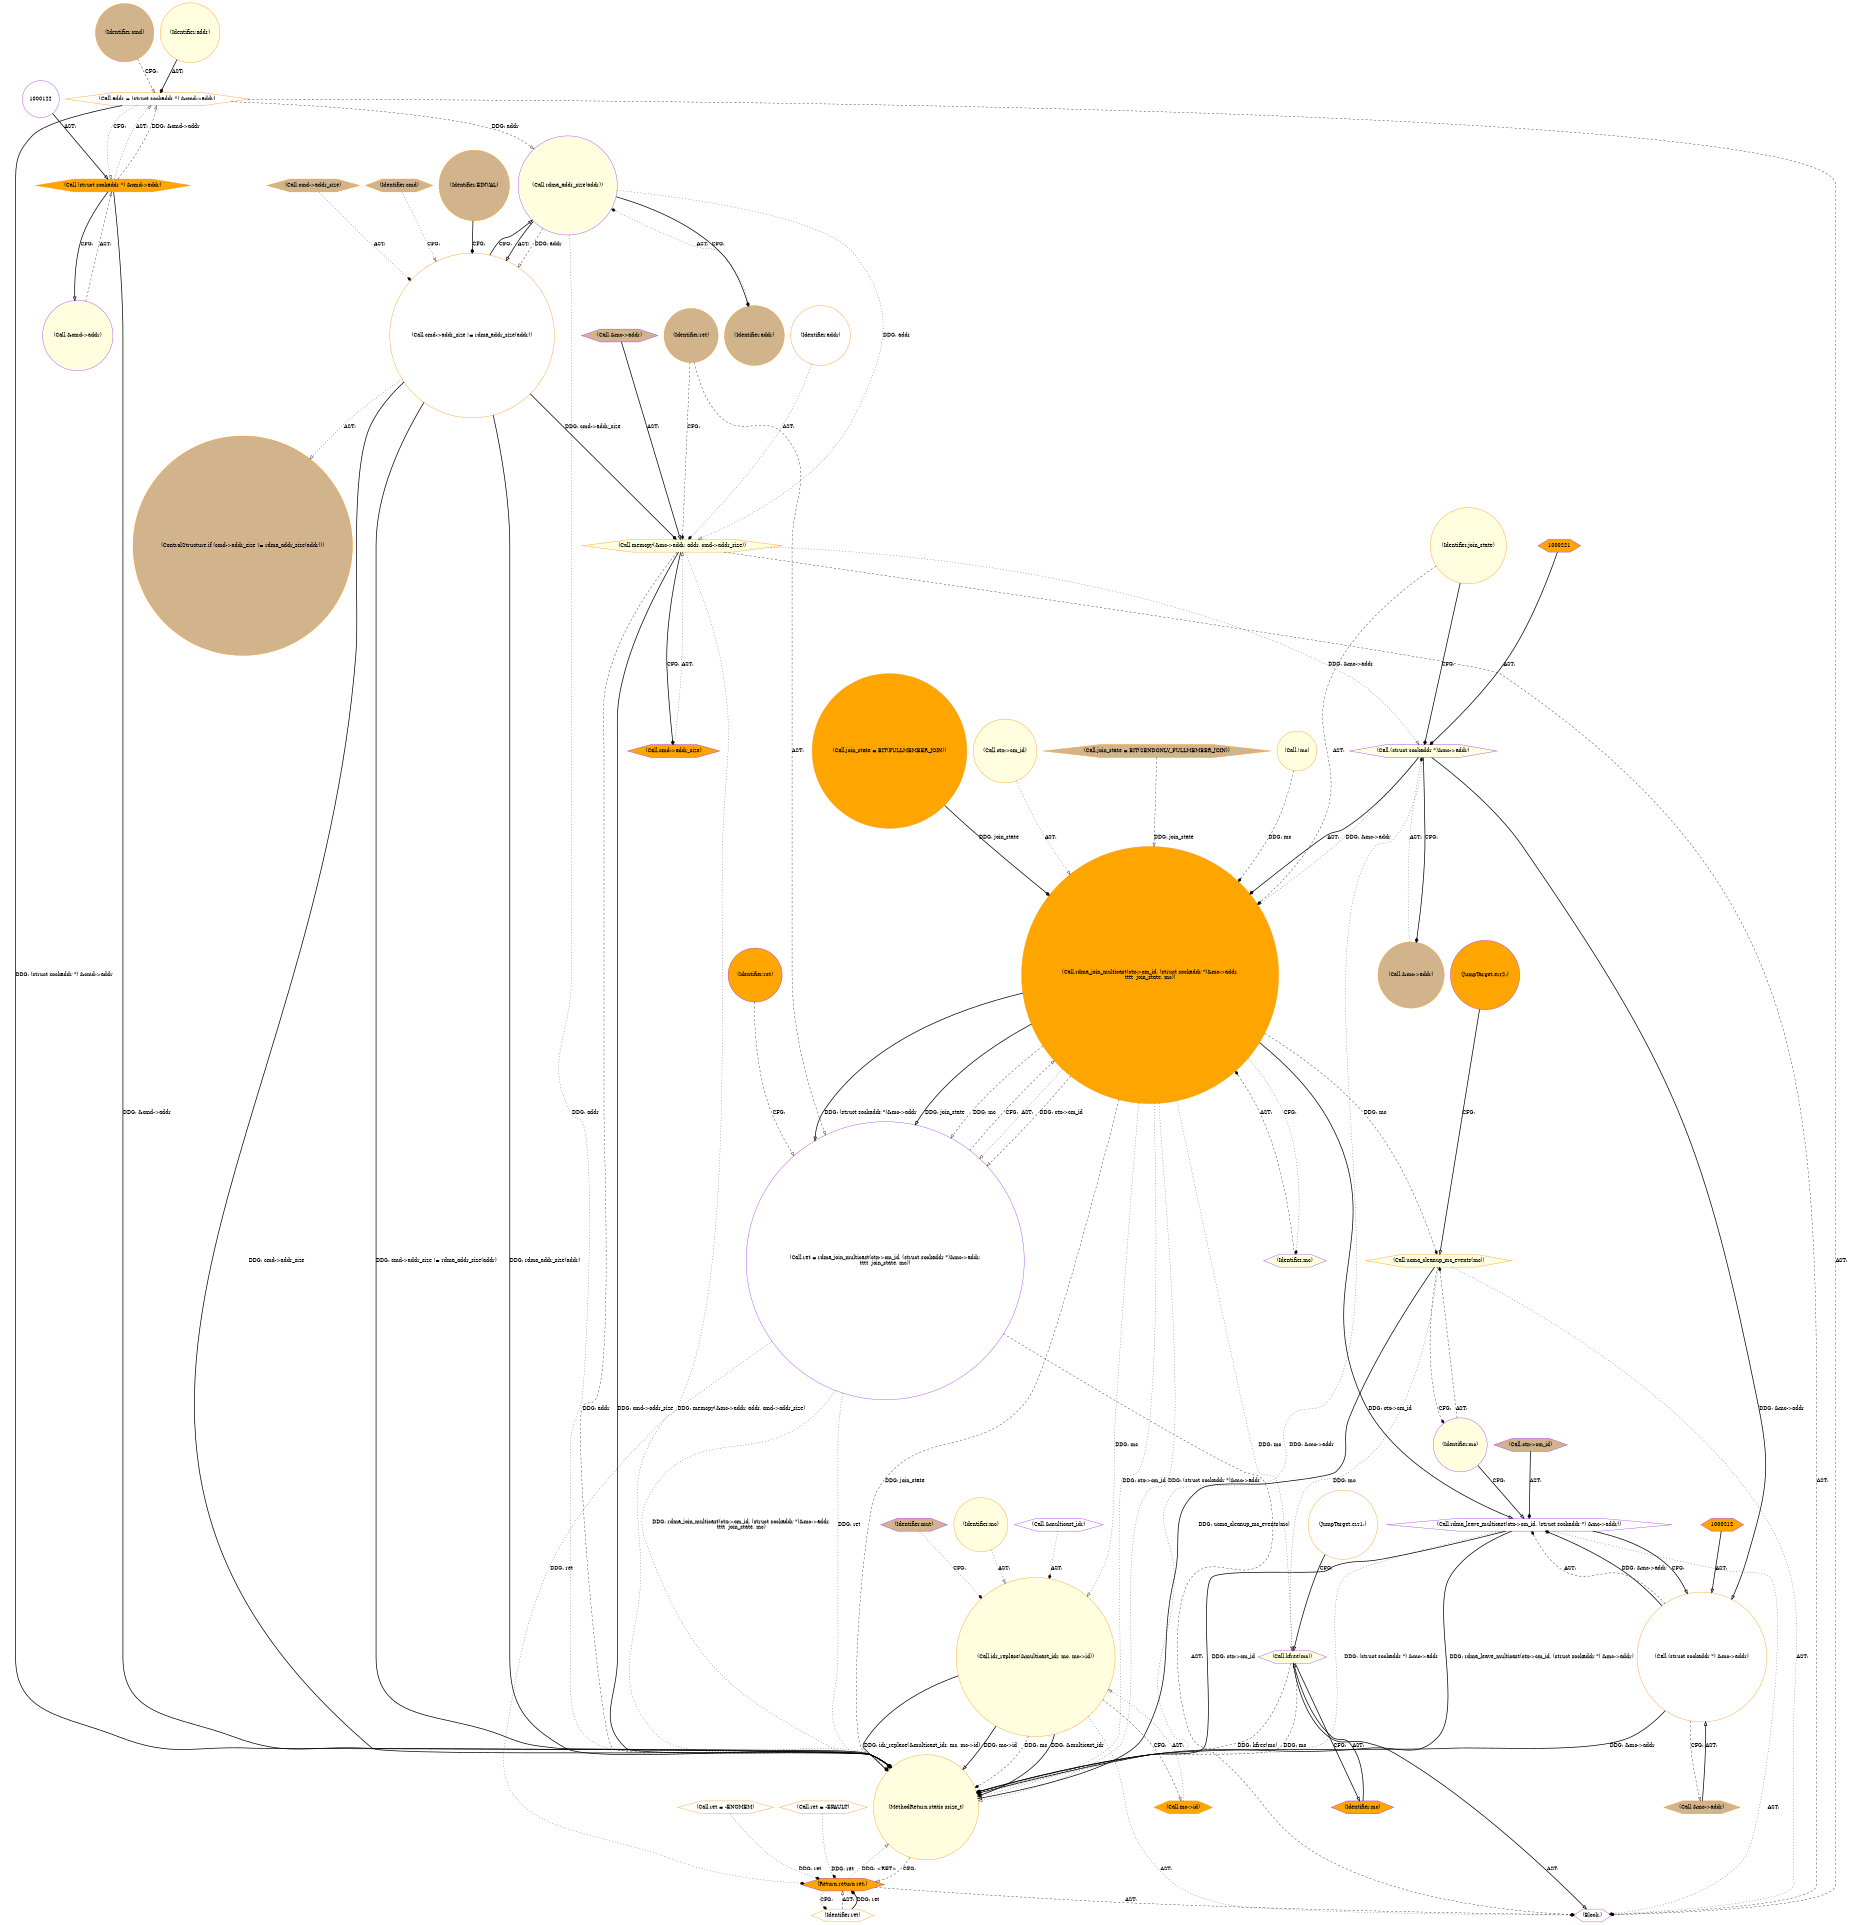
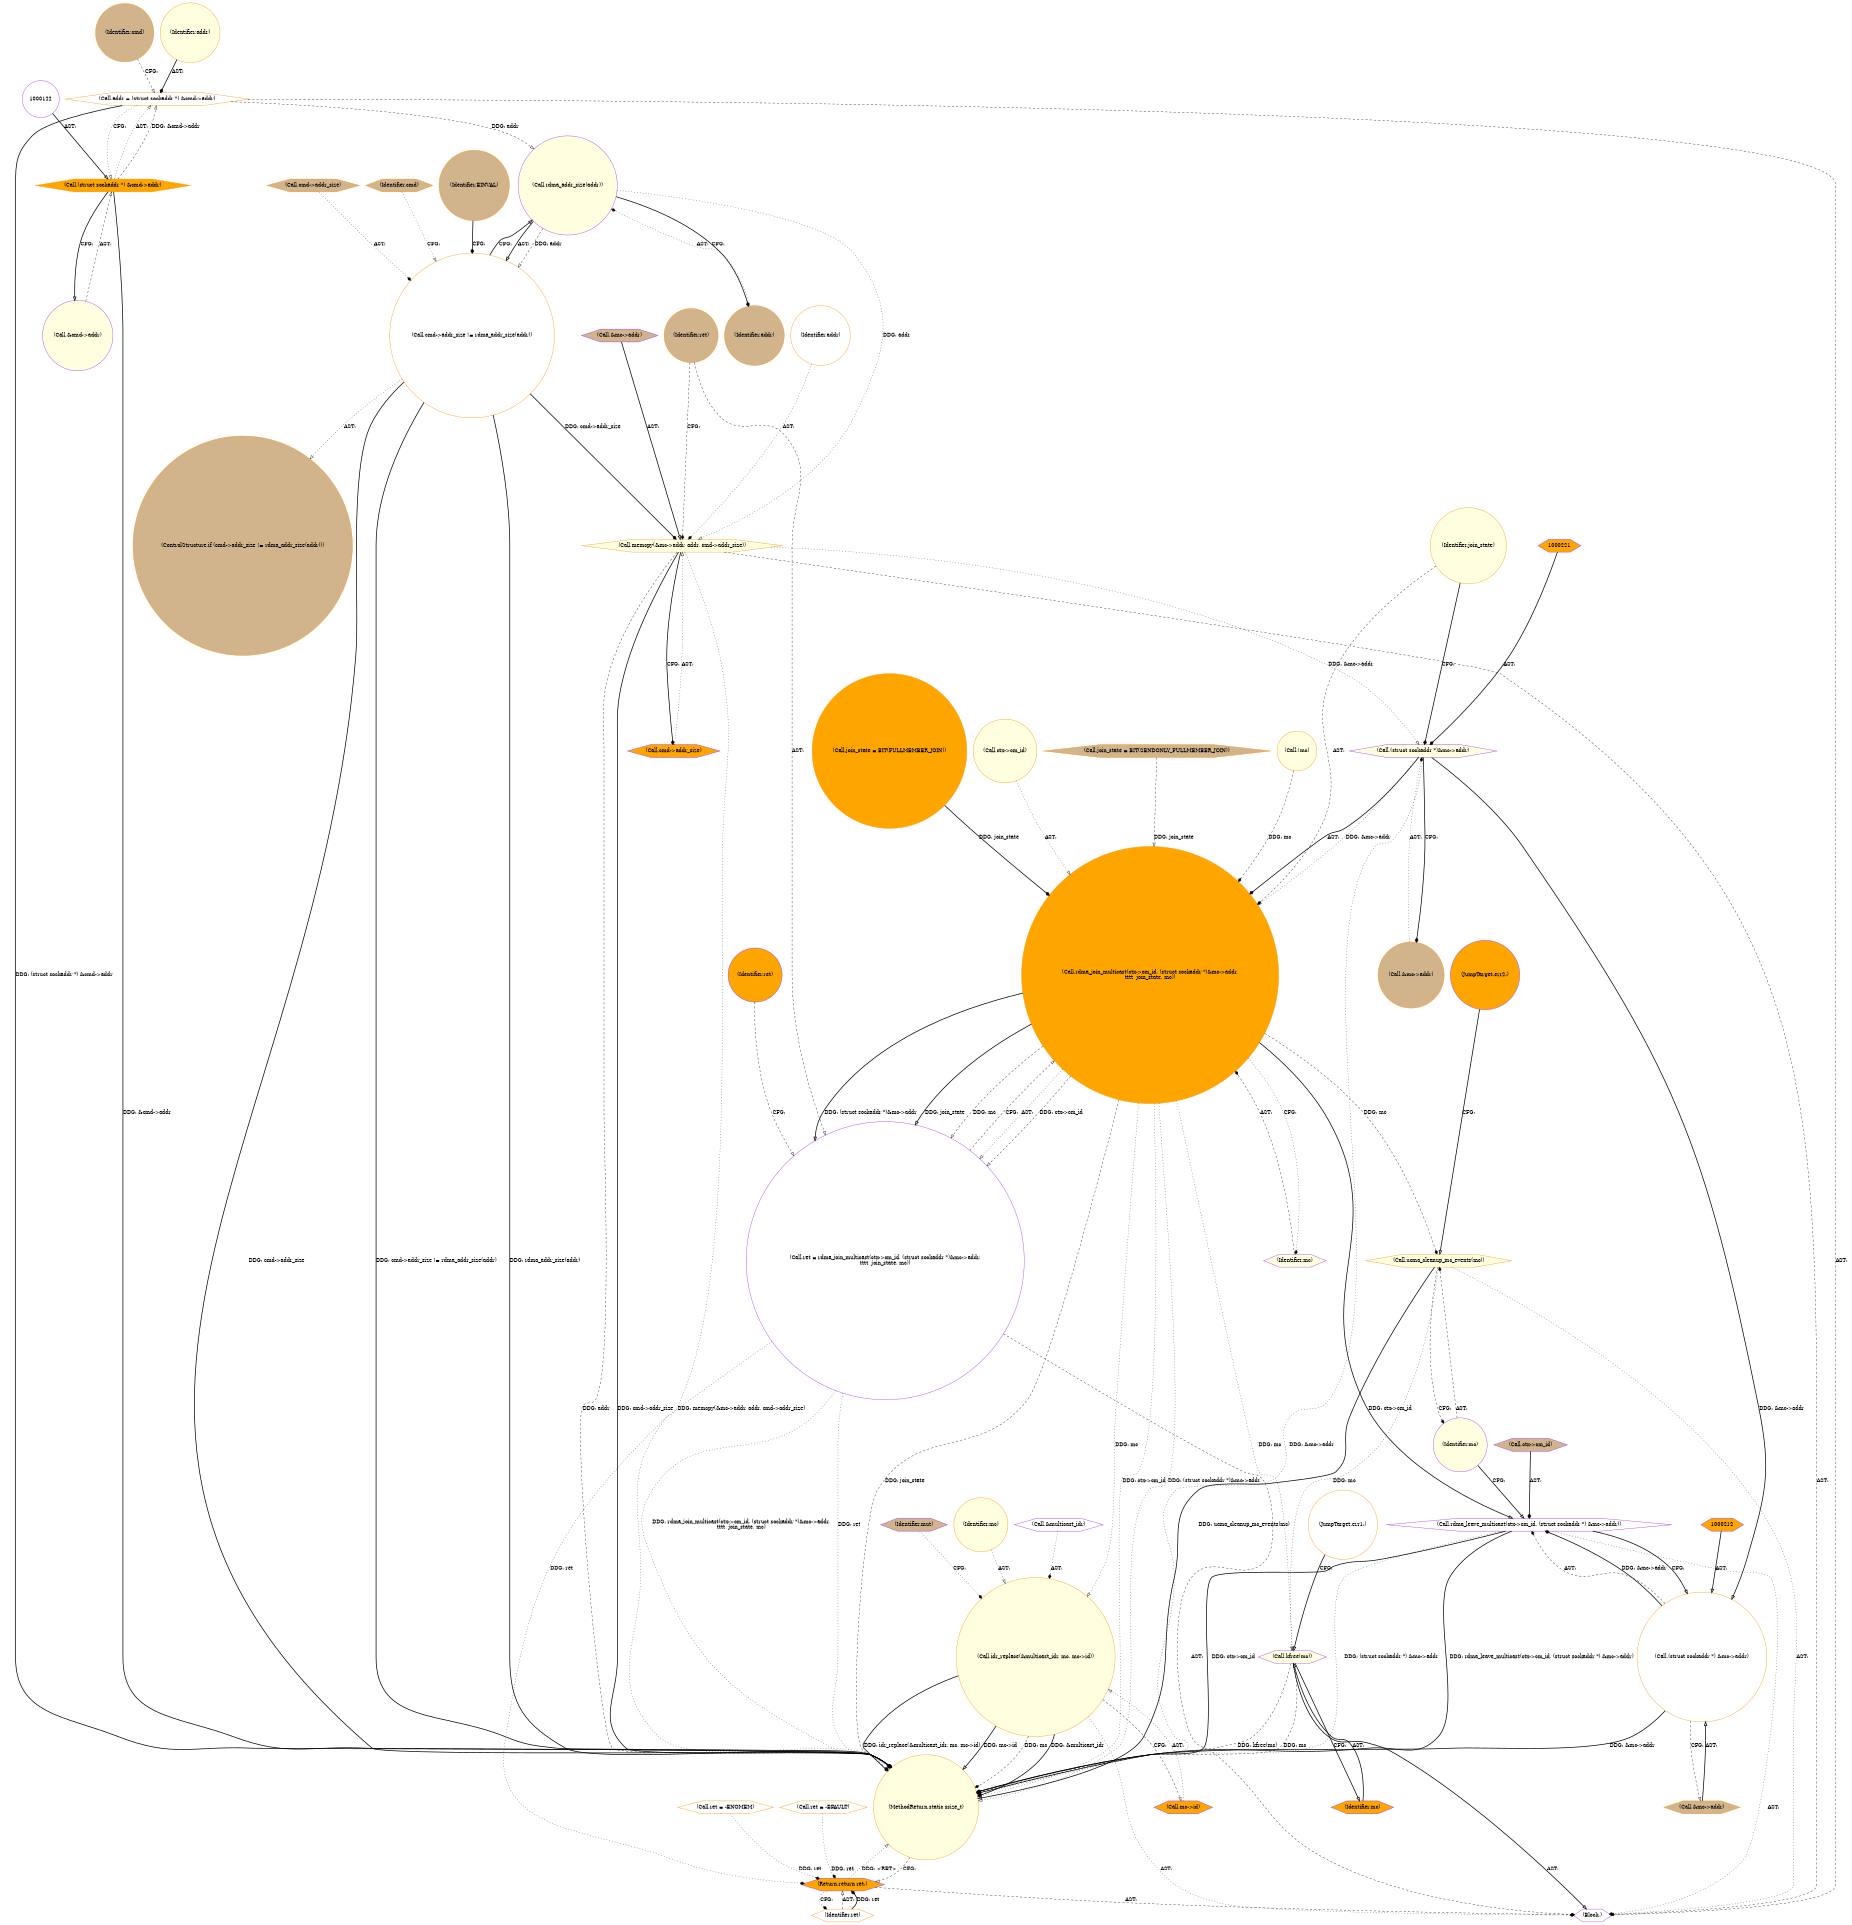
edge "(Call,rdma_addr_size(addr))" -> "(MethodReturn,static ssize_t)": removed, label "DDG: addr"
node "(Call,mc->id)": color darkorange -> purple
